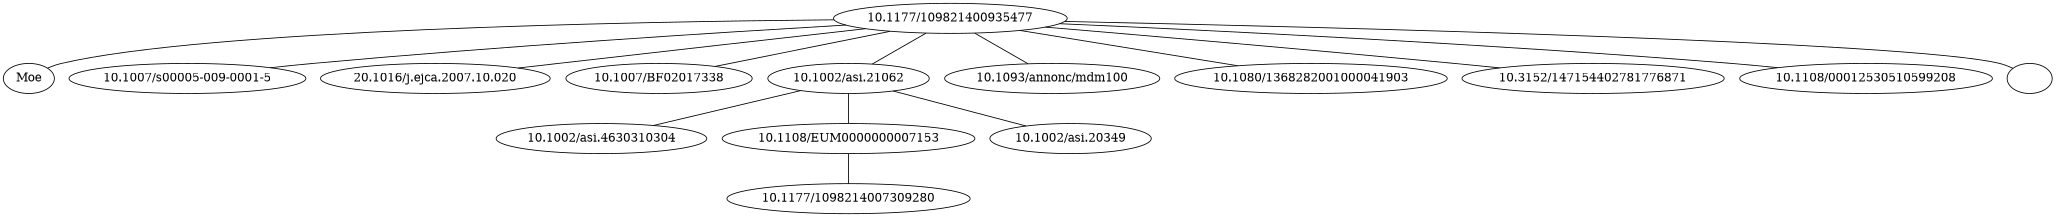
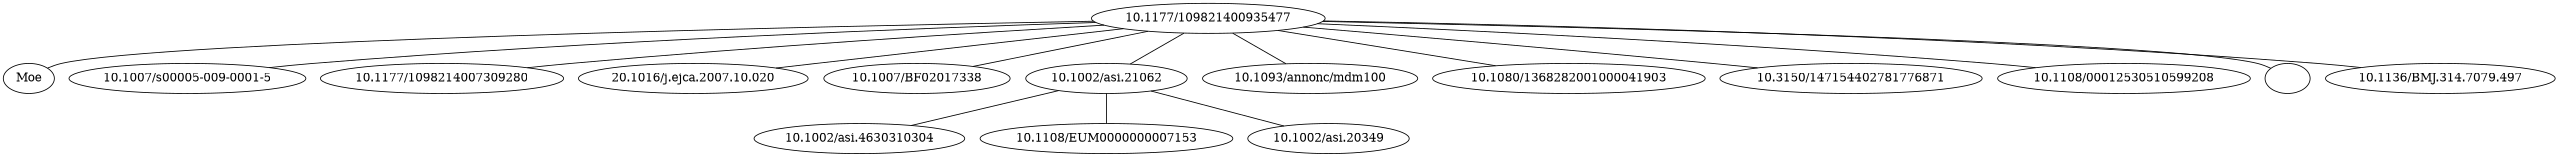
node "10.3152/147154402781776871": label "10.3152/147154402781776871" -> "10.3150/147154402781776871"
node "10.1136/BMJ.314.7079.497": added
edge "10.1108/EUM0000000007153" -- "10.1177/1098214007309280": now "10.1177/109821400935477" -- "10.1177/1098214007309280"
